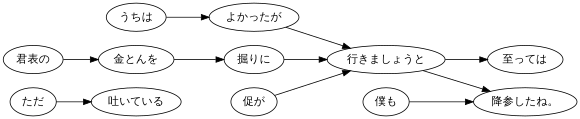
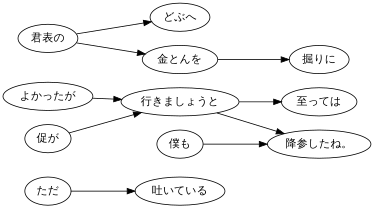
node "うちは": removed
node "どぶへ": added
edge "掘りに" -> "行きましょうと": removed
